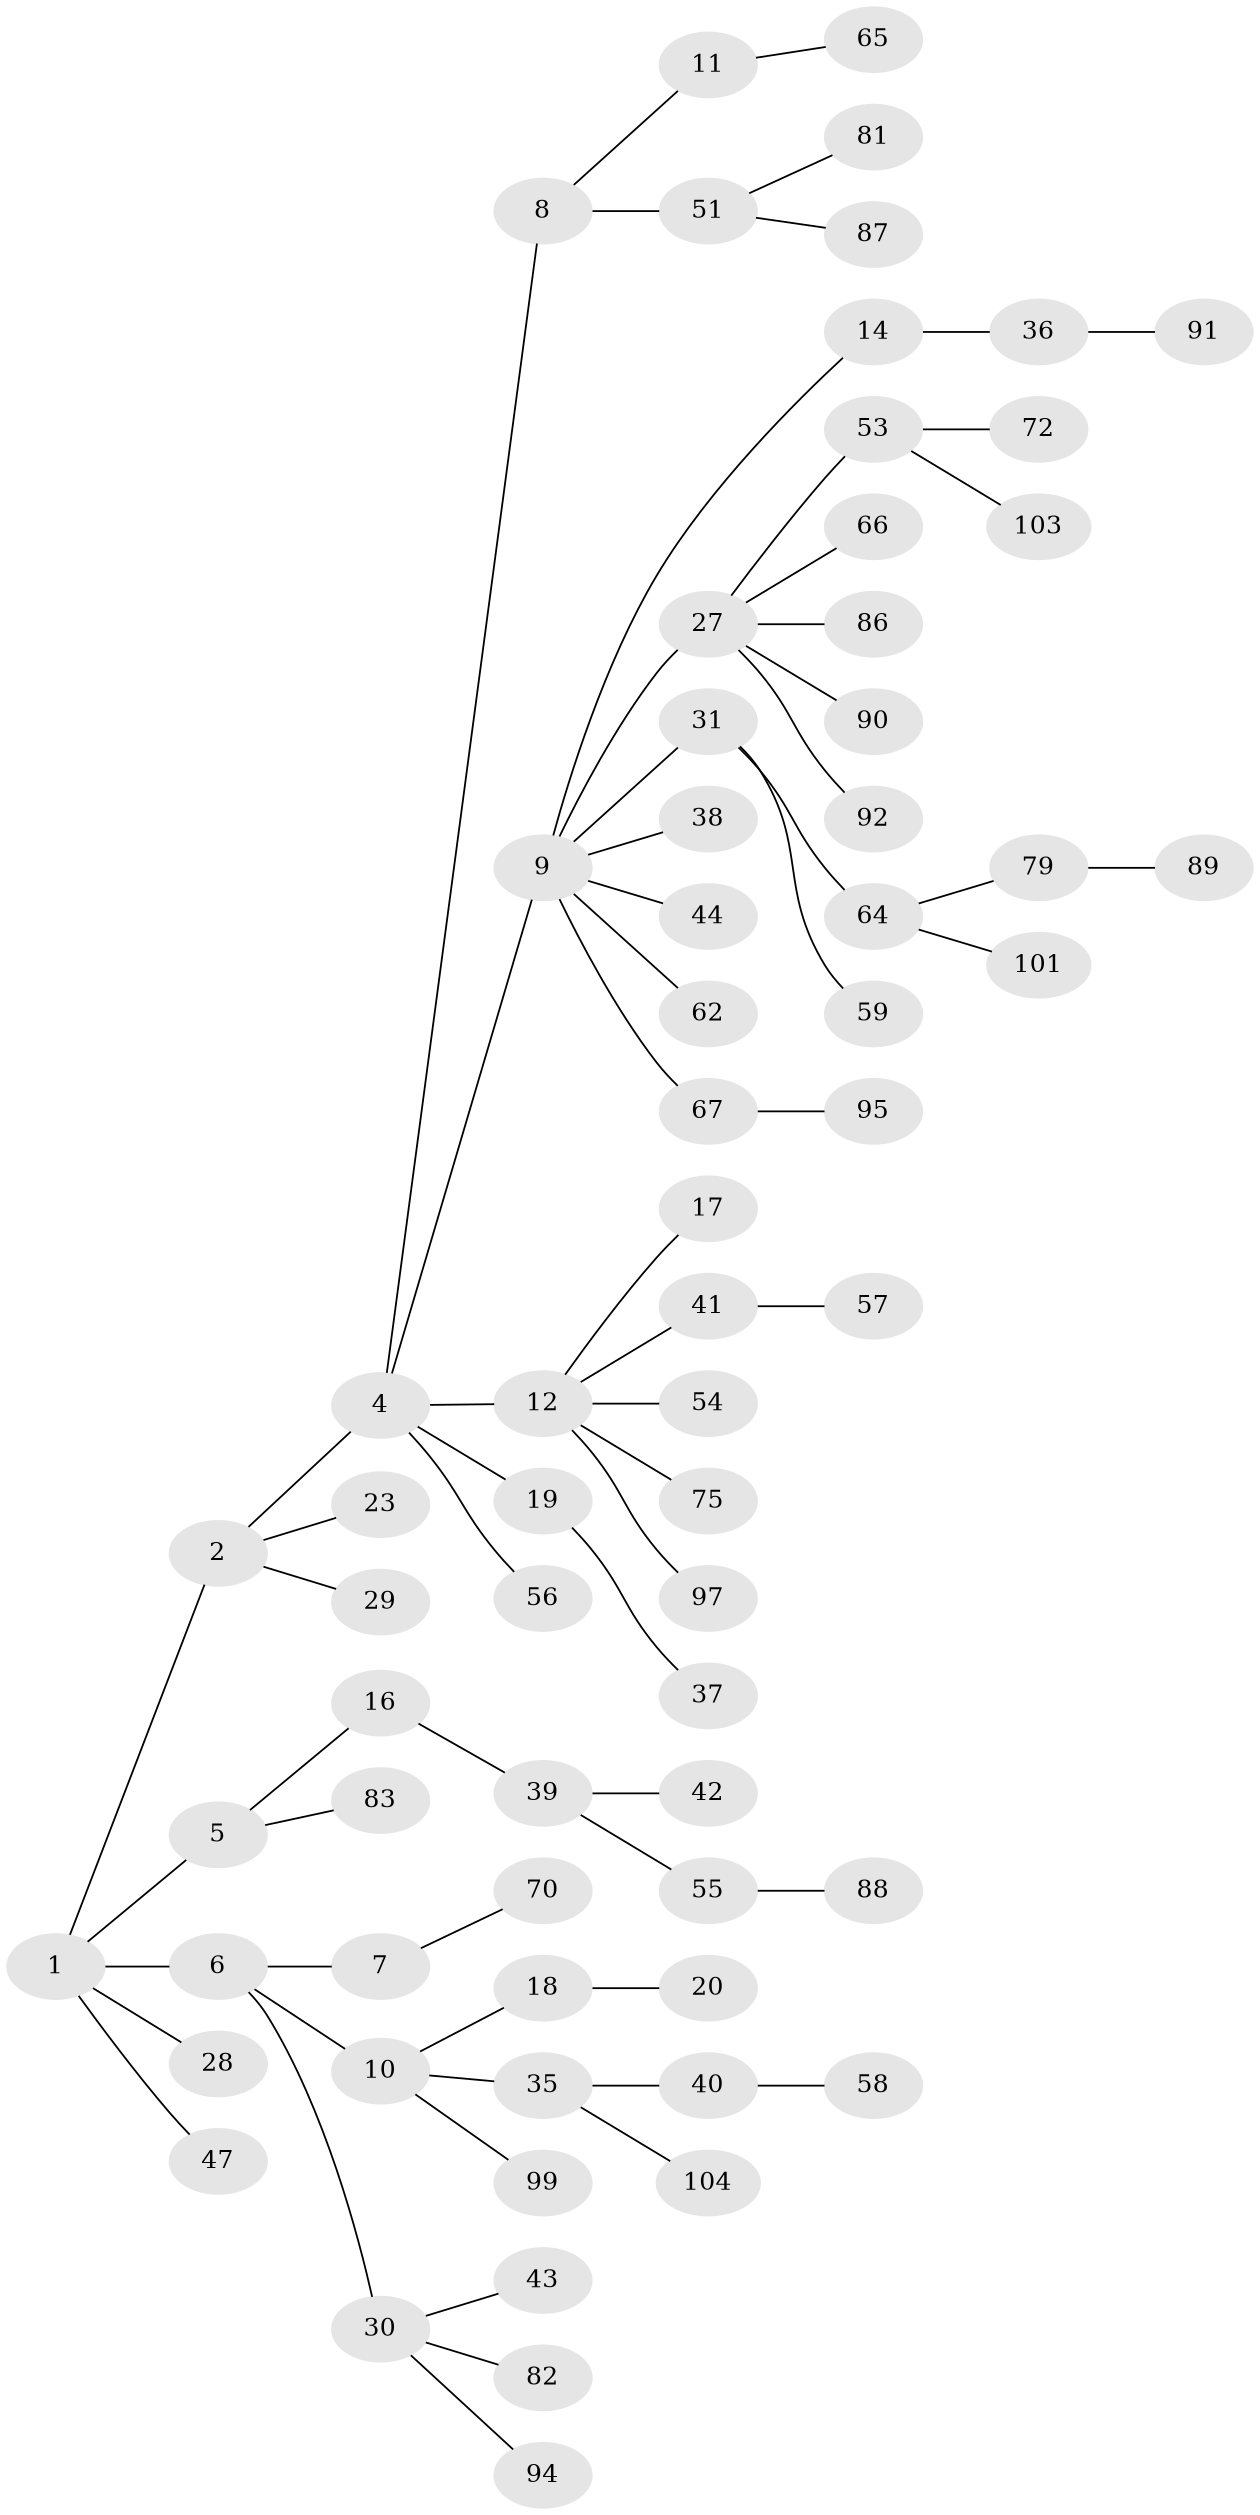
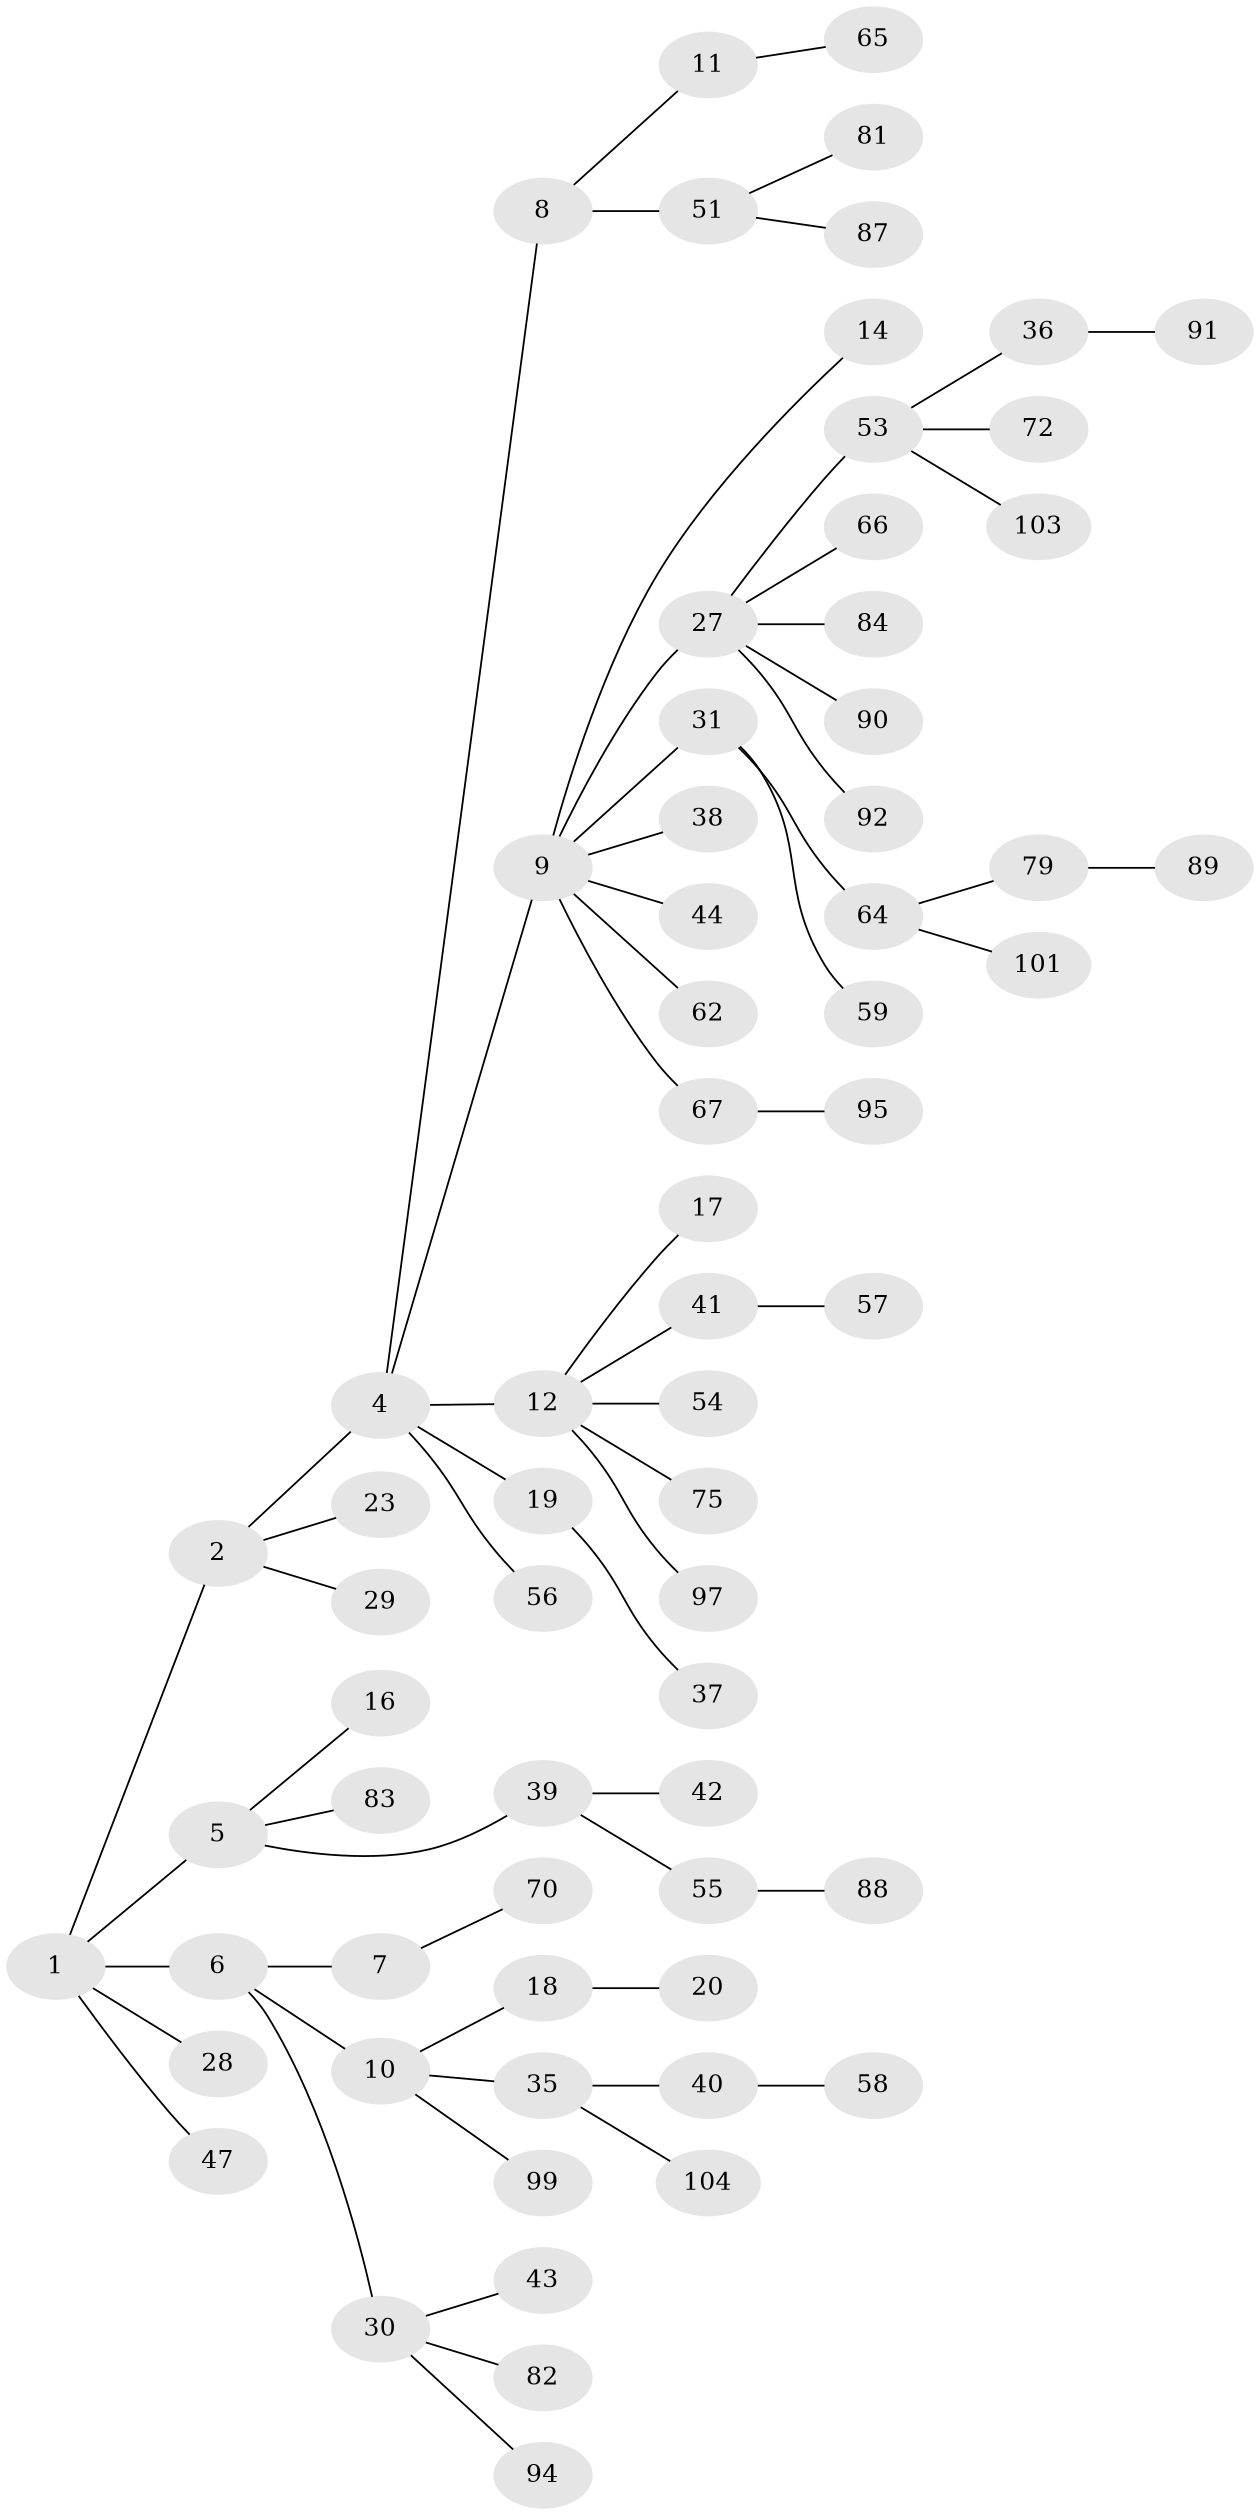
edge "14" -- "36": now "53" -- "36"
node "86": label "86" -> "84"
edge "16" -- "39": now "5" -- "39"
